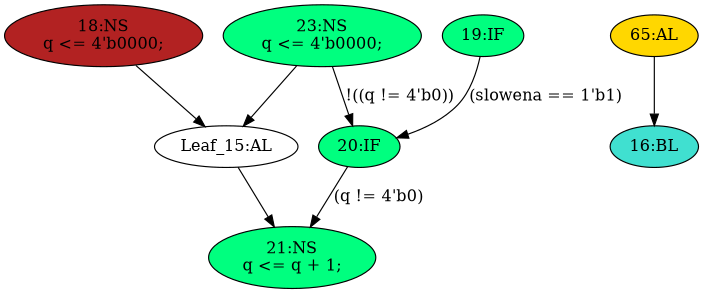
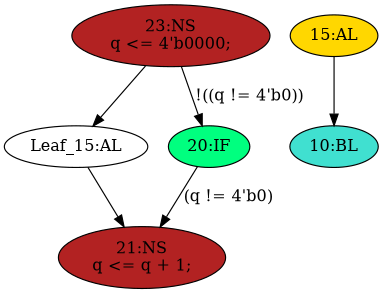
node "18:NS q <= 4'b0000;": removed
node "23:NS q <= 4'b0000;": fillcolor springgreen -> firebrick
node "19:IF": removed
node "65:AL": label "65:AL" -> "15:AL"
node "16:BL": label "16:BL" -> "10:BL"
node "21:NS q <= q + 1;": fillcolor springgreen -> firebrick
